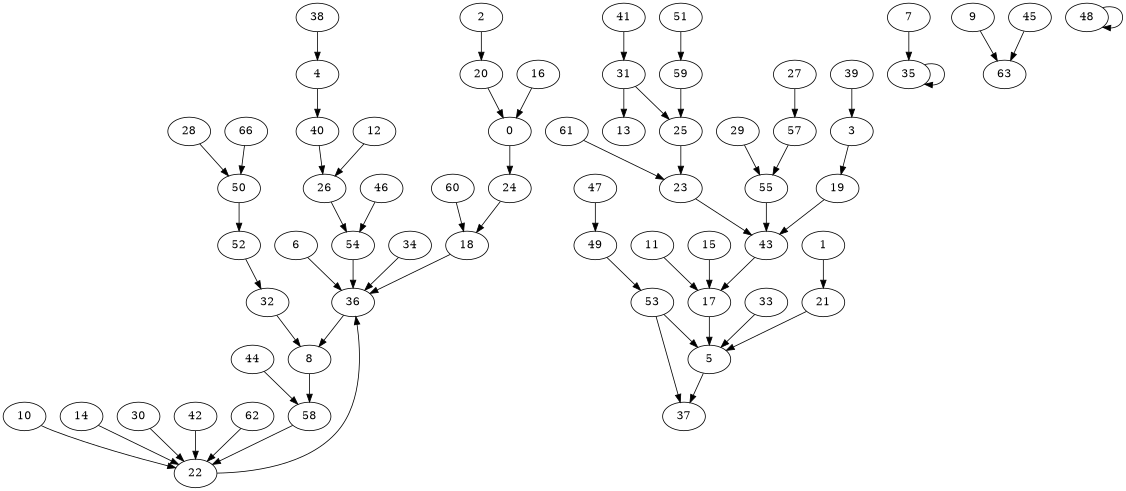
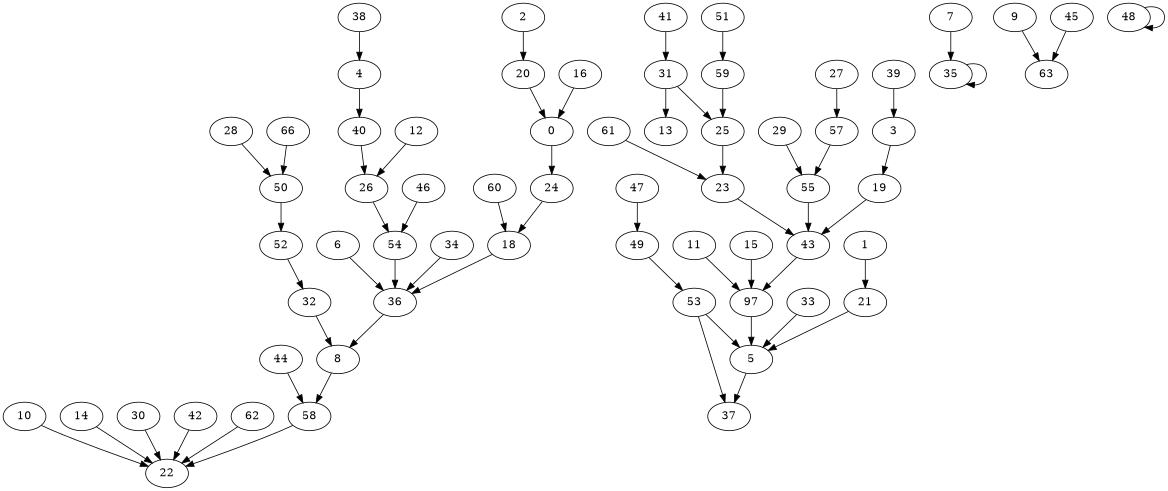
node "17": label "17" -> "97"
edge "22" -> "36": removed
